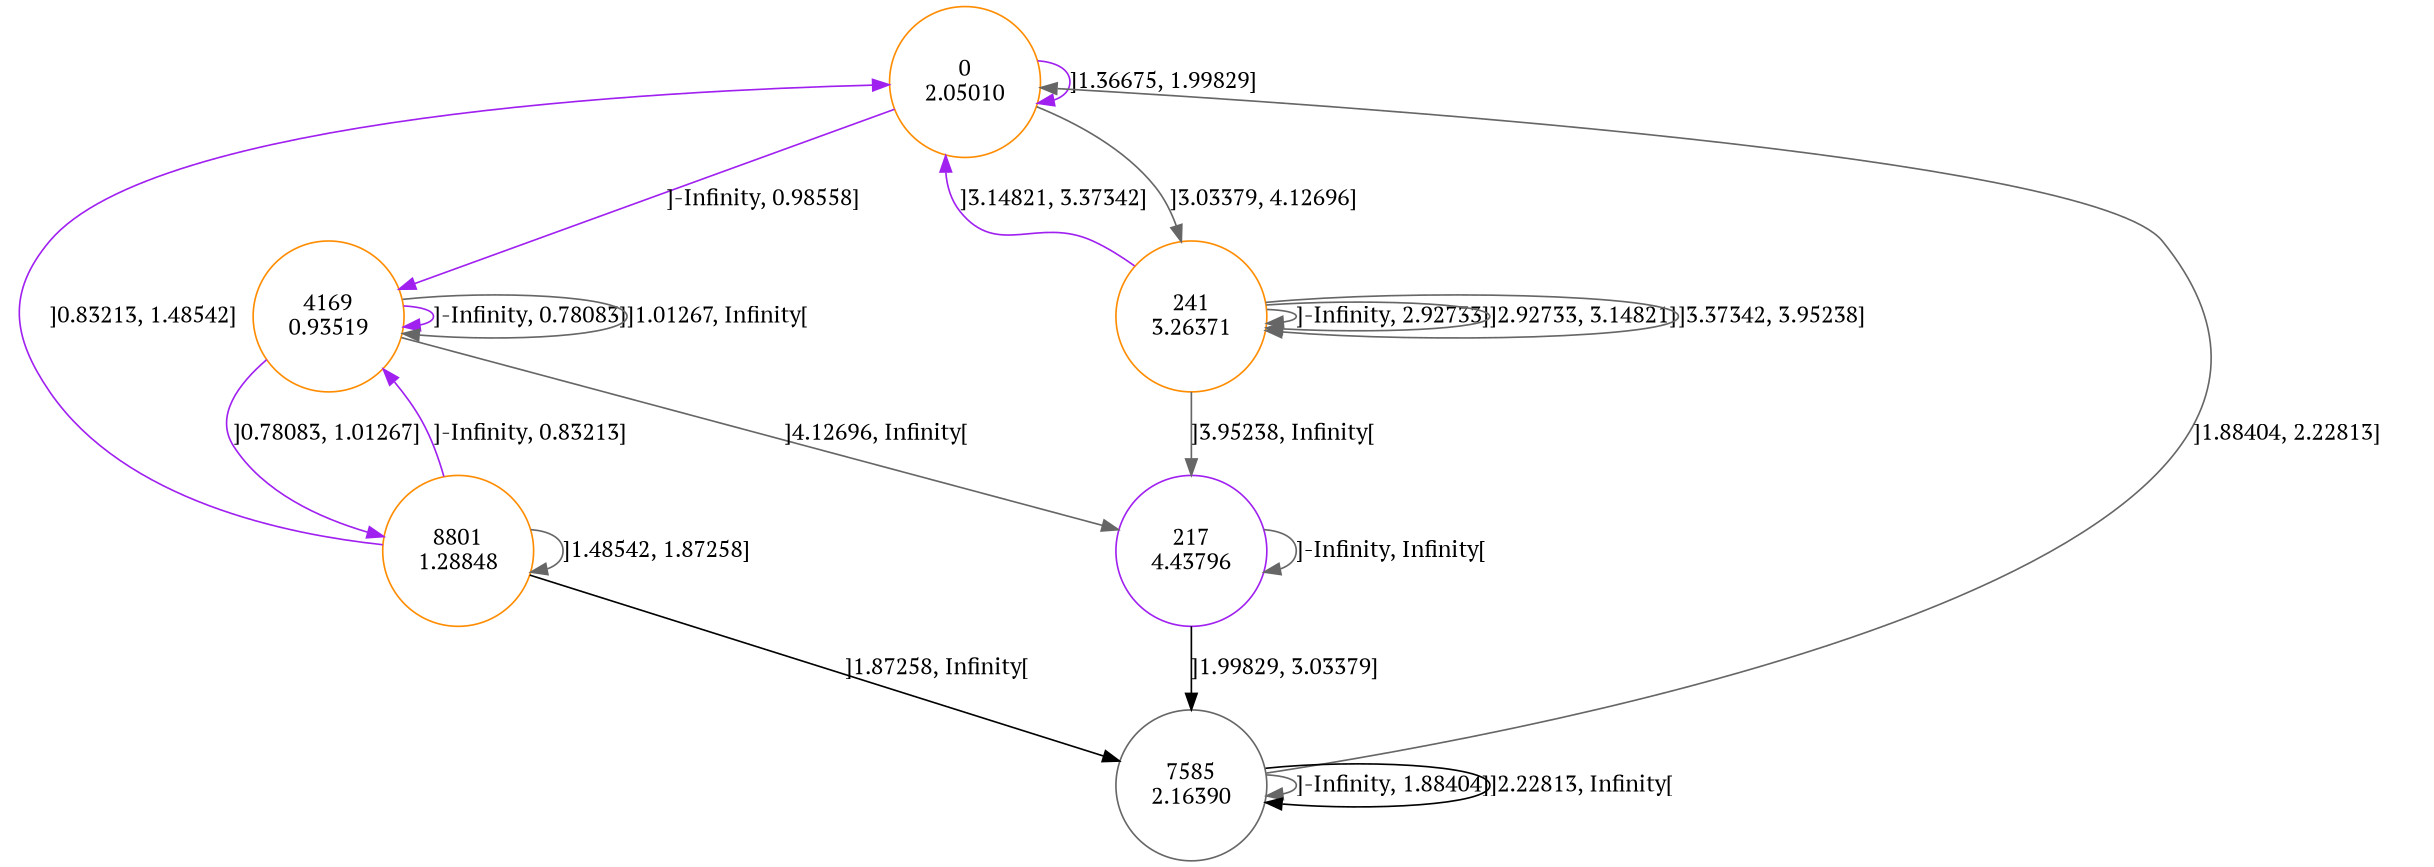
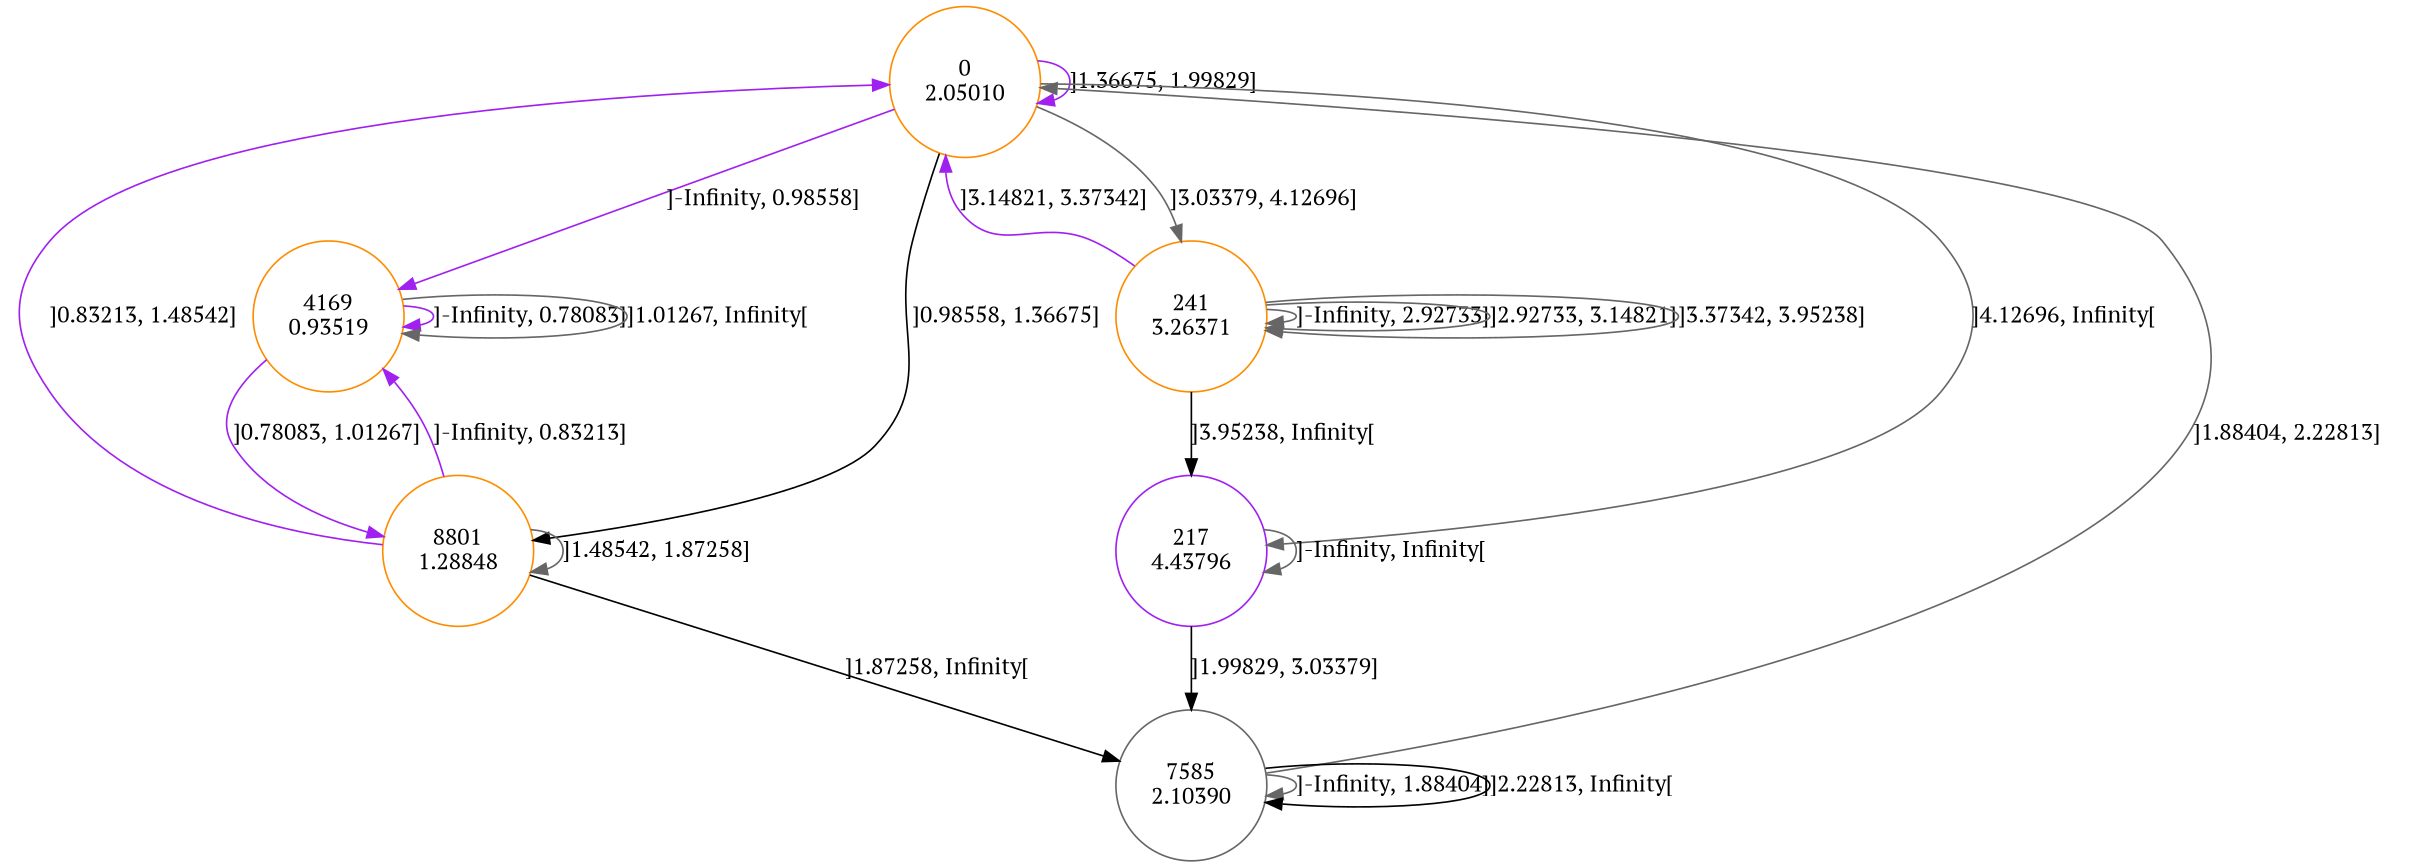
edge "241 3.26371" -> "217 4.43796": color gray40 -> black
edge "4169 0.93519" -> "217 4.43796": now "0 2.05010" -> "217 4.43796"
edge "0 2.05010" -> "8801 1.28848": added, label "]0.98558, 1.36675]"
node "7585 2.16390": label "7585 2.16390" -> "7585 2.10390"
